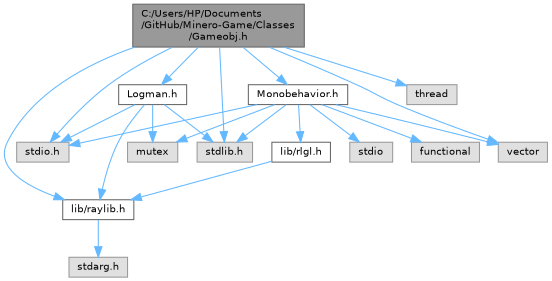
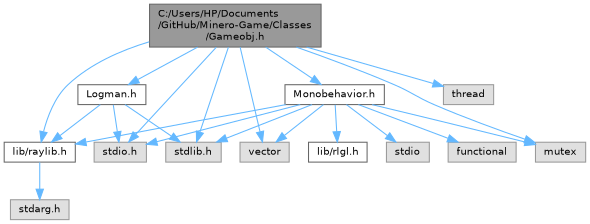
edge "Logman.h" -> "mutex": now "C:/Users/HP/Documents /GitHub/Minero-Game/Classes /Gameobj.h" -> "mutex"
edge "lib/rlgl.h" -> "lib/raylib.h": now "Monobehavior.h" -> "lib/raylib.h"
